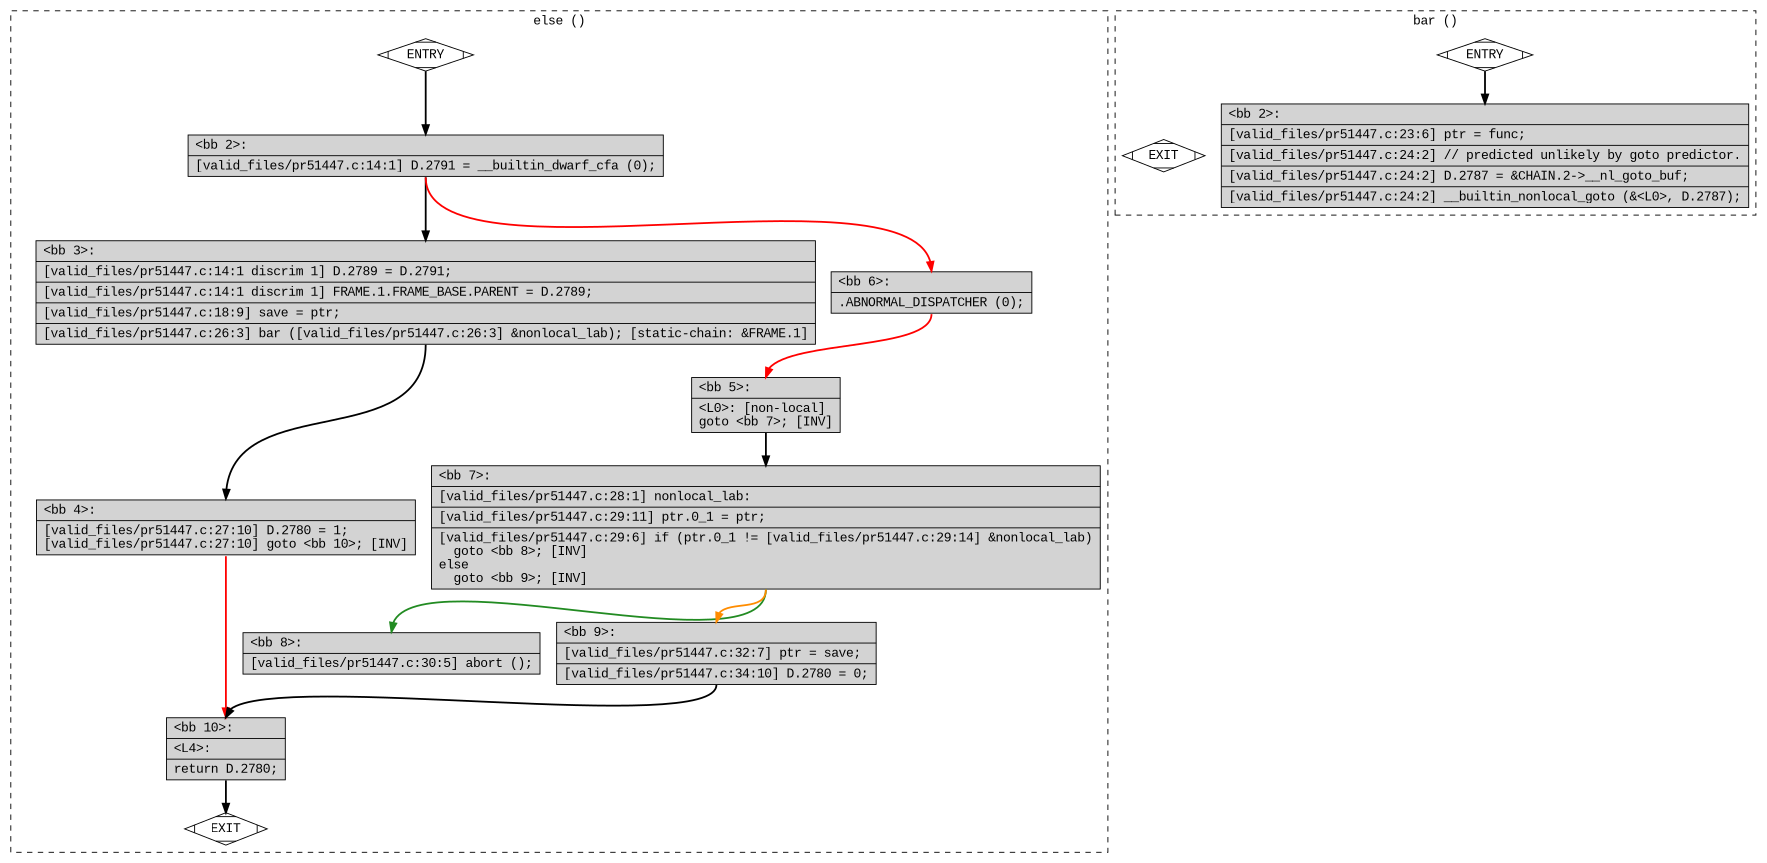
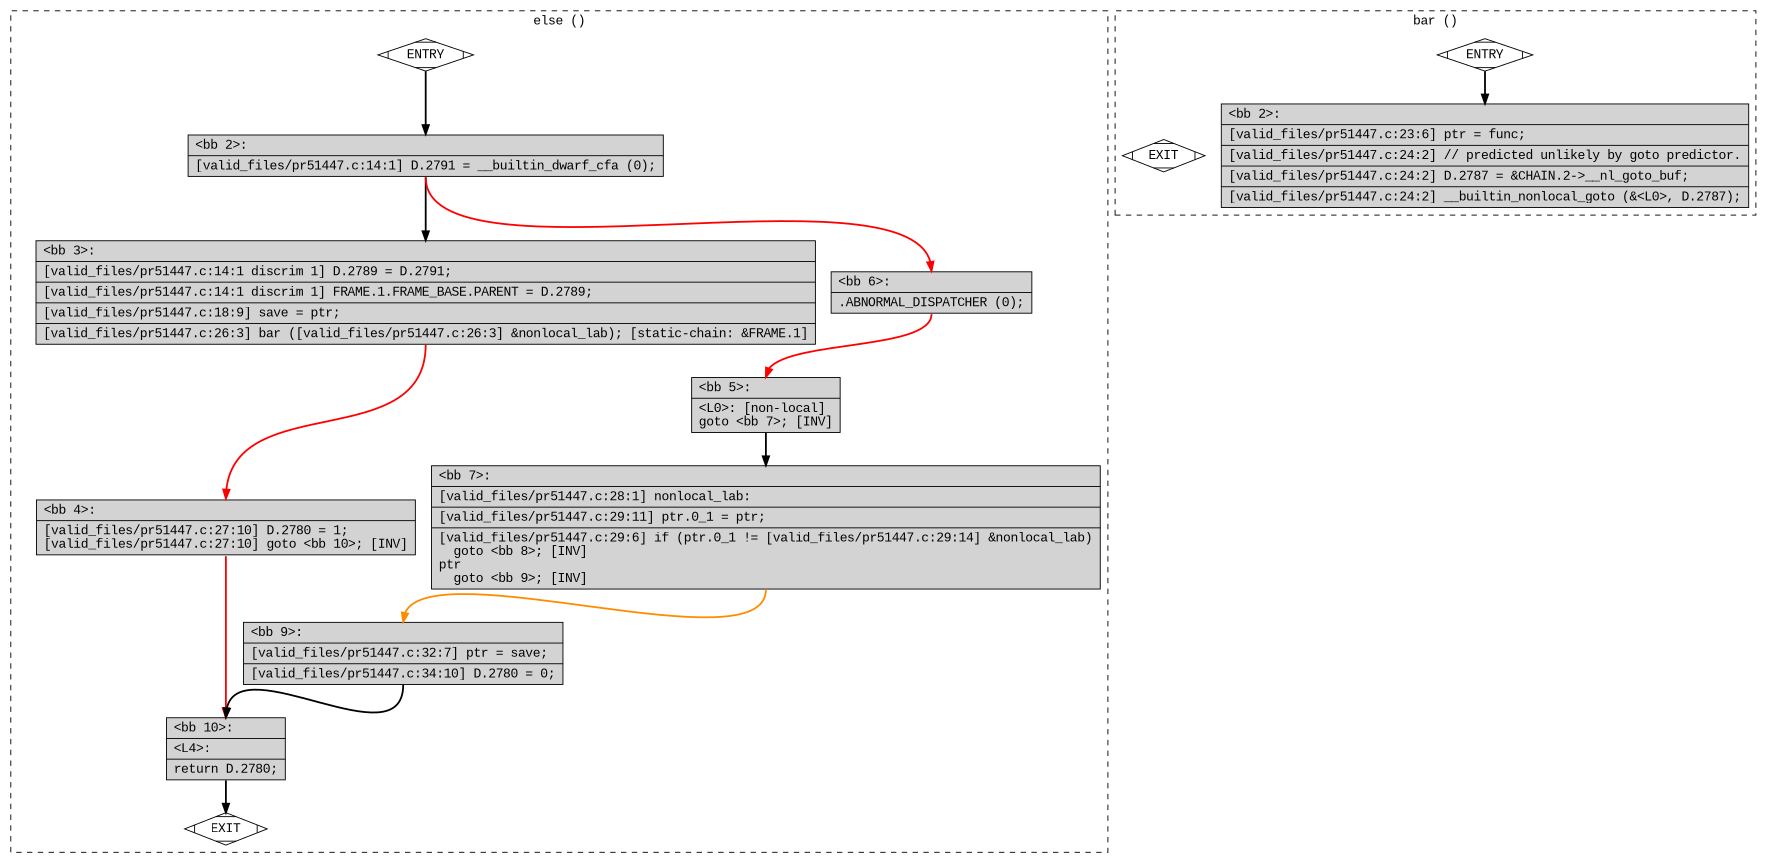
edge "<bb 3>:" -> "<bb 4>:": color black -> red
node "<bb 7>:": text "else" -> "ptr"
node "<bb 8>:": removed
